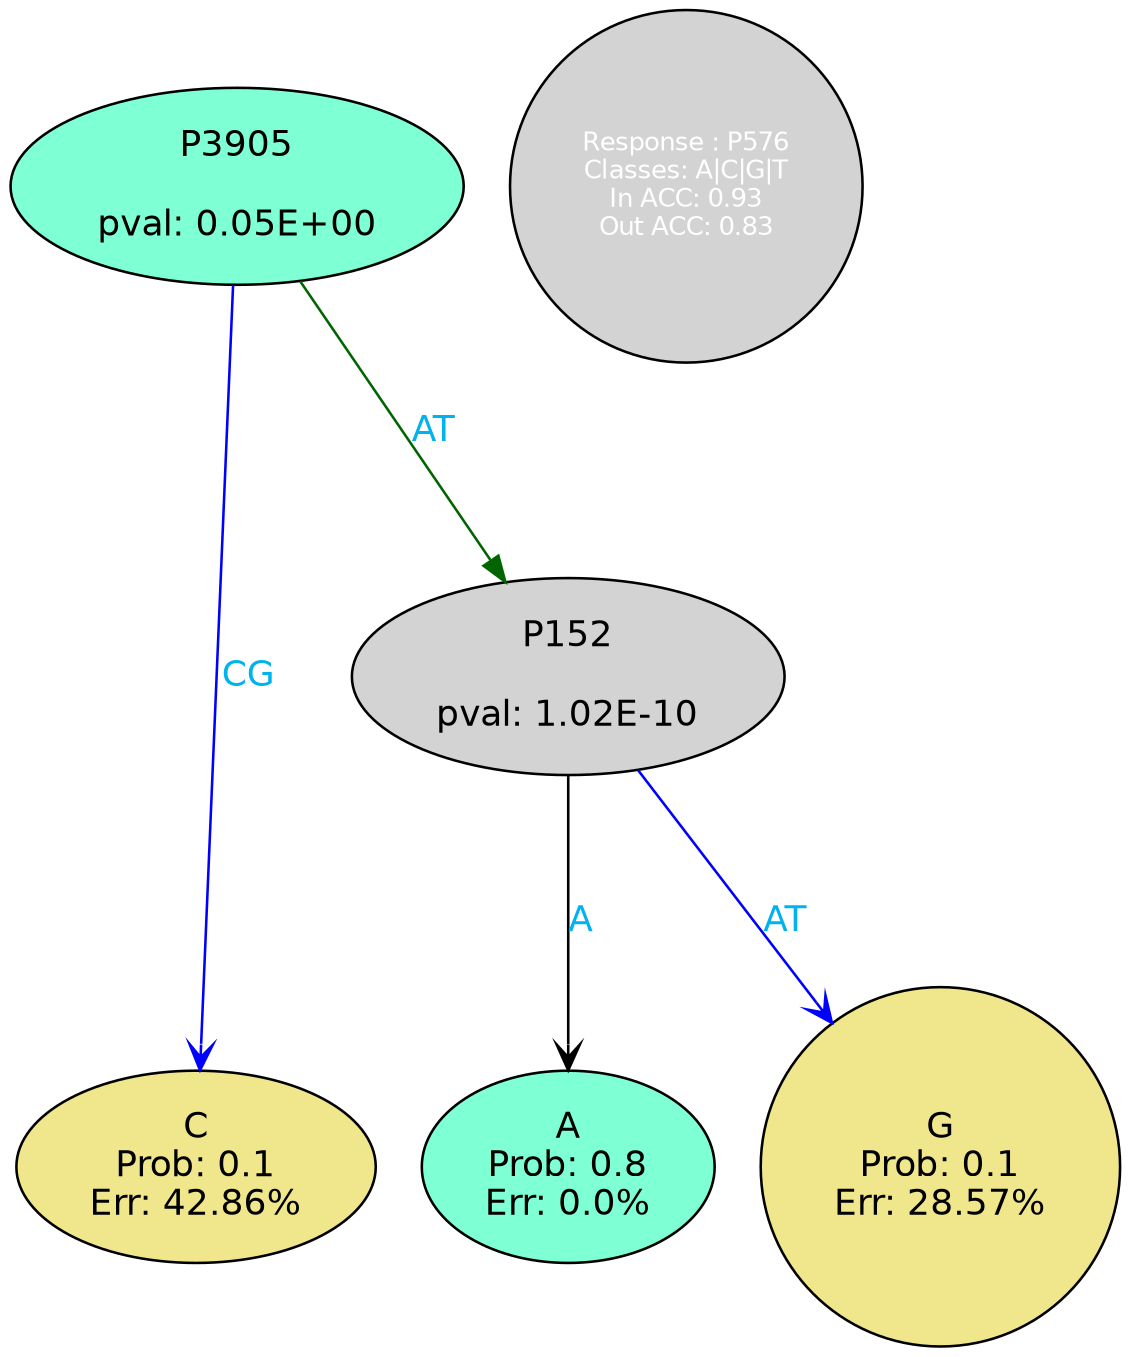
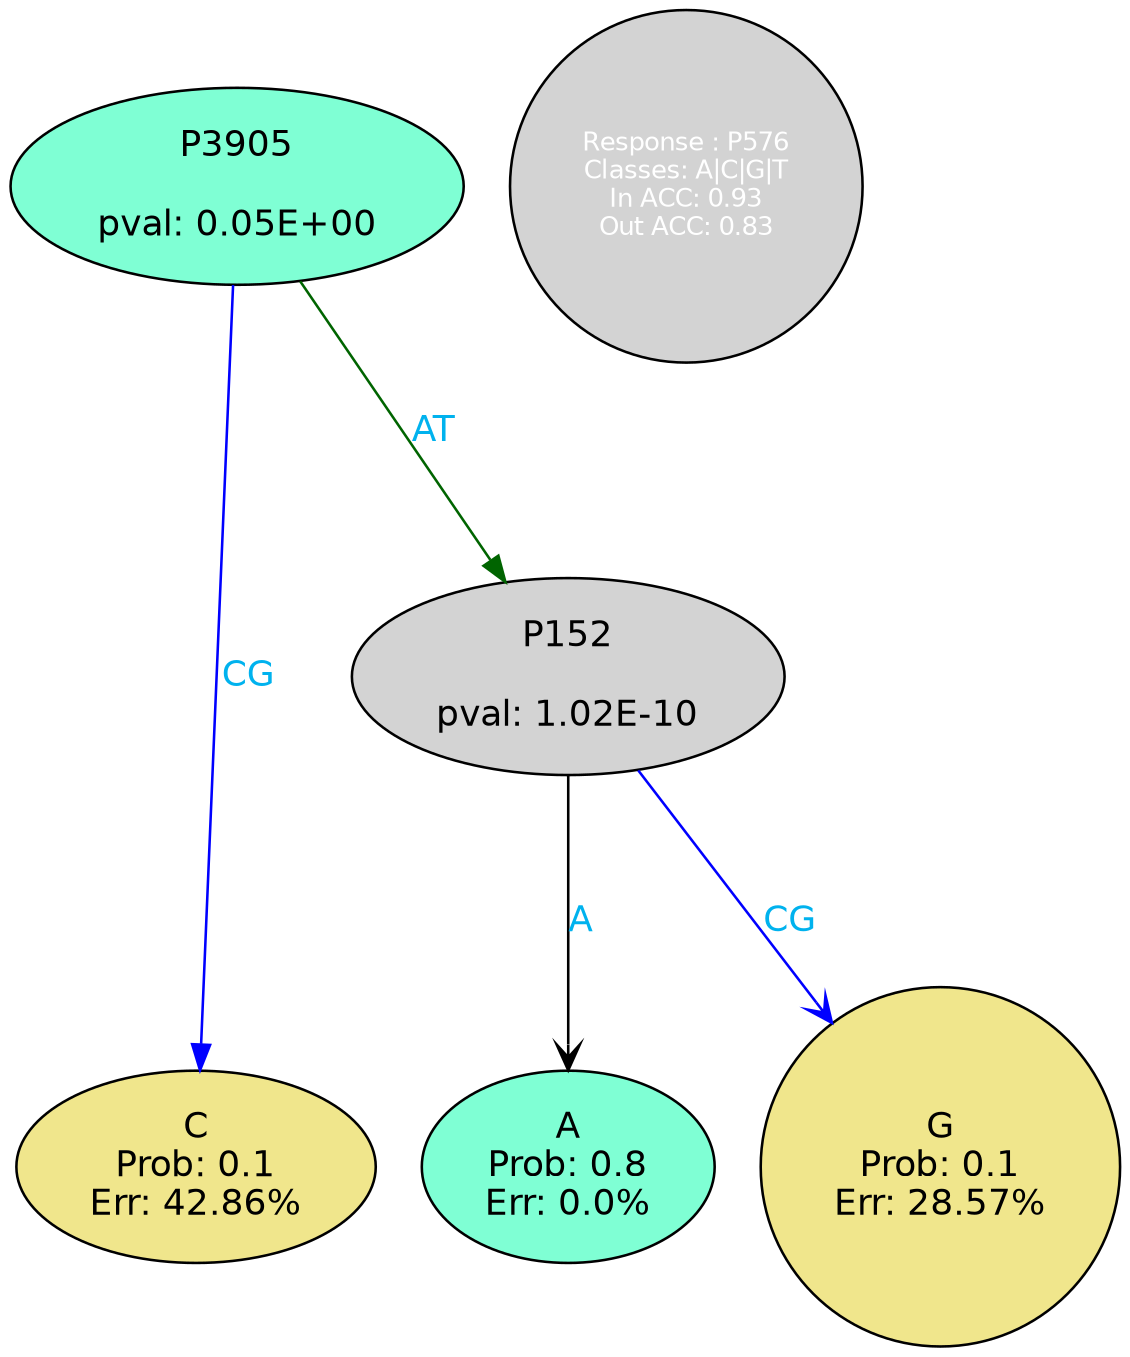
edge "P3905 pval: 0.05E+00" -> "C Prob: 0.1 Err: 42.86%": arrowhead vee -> normal
edge "P152 pval: 1.02E-10" -> "G Prob: 0.1 Err: 28.57%": label "AT" -> "CG"
